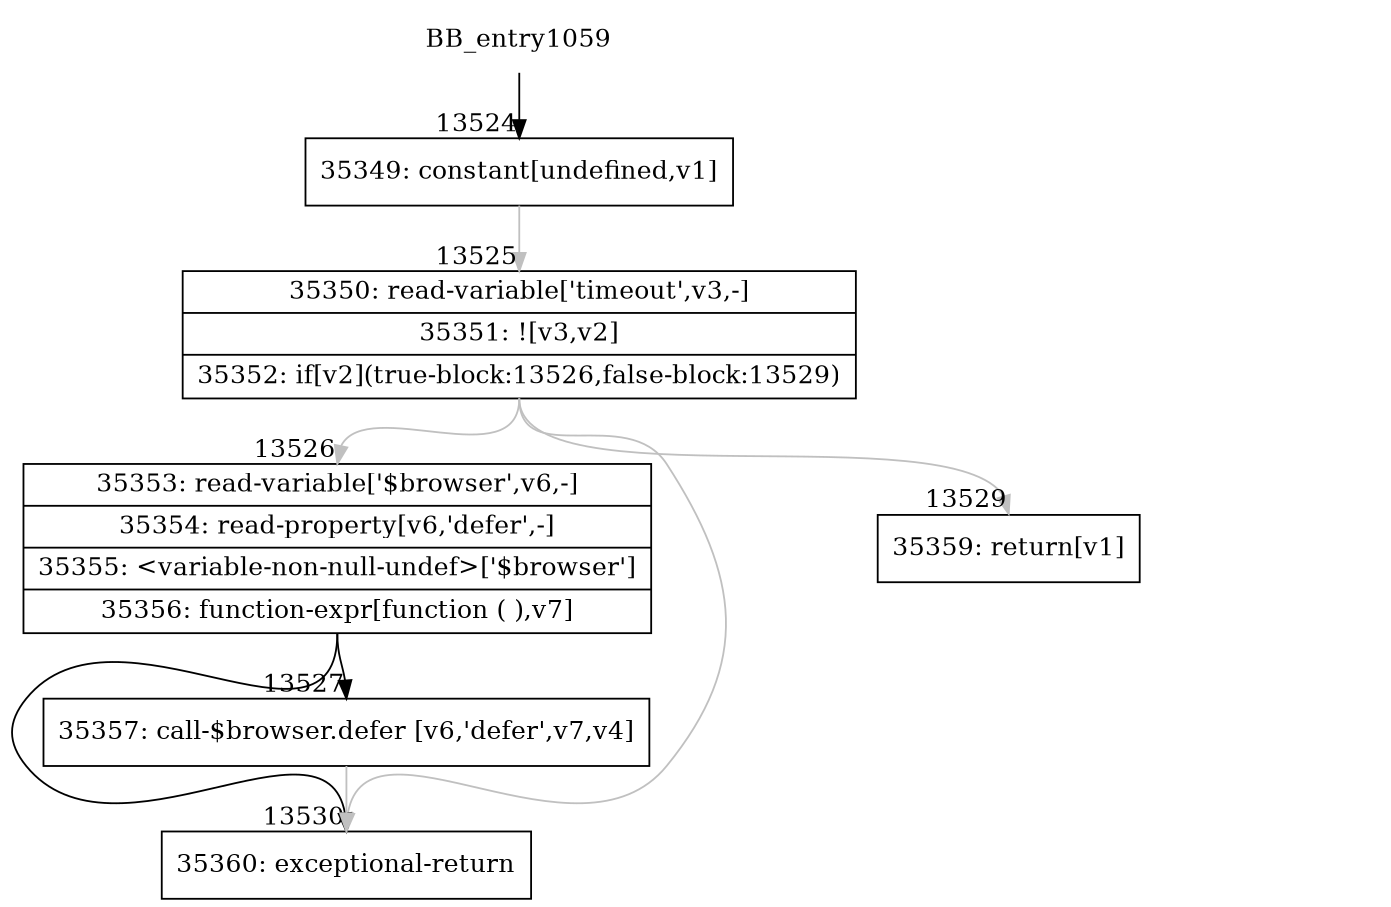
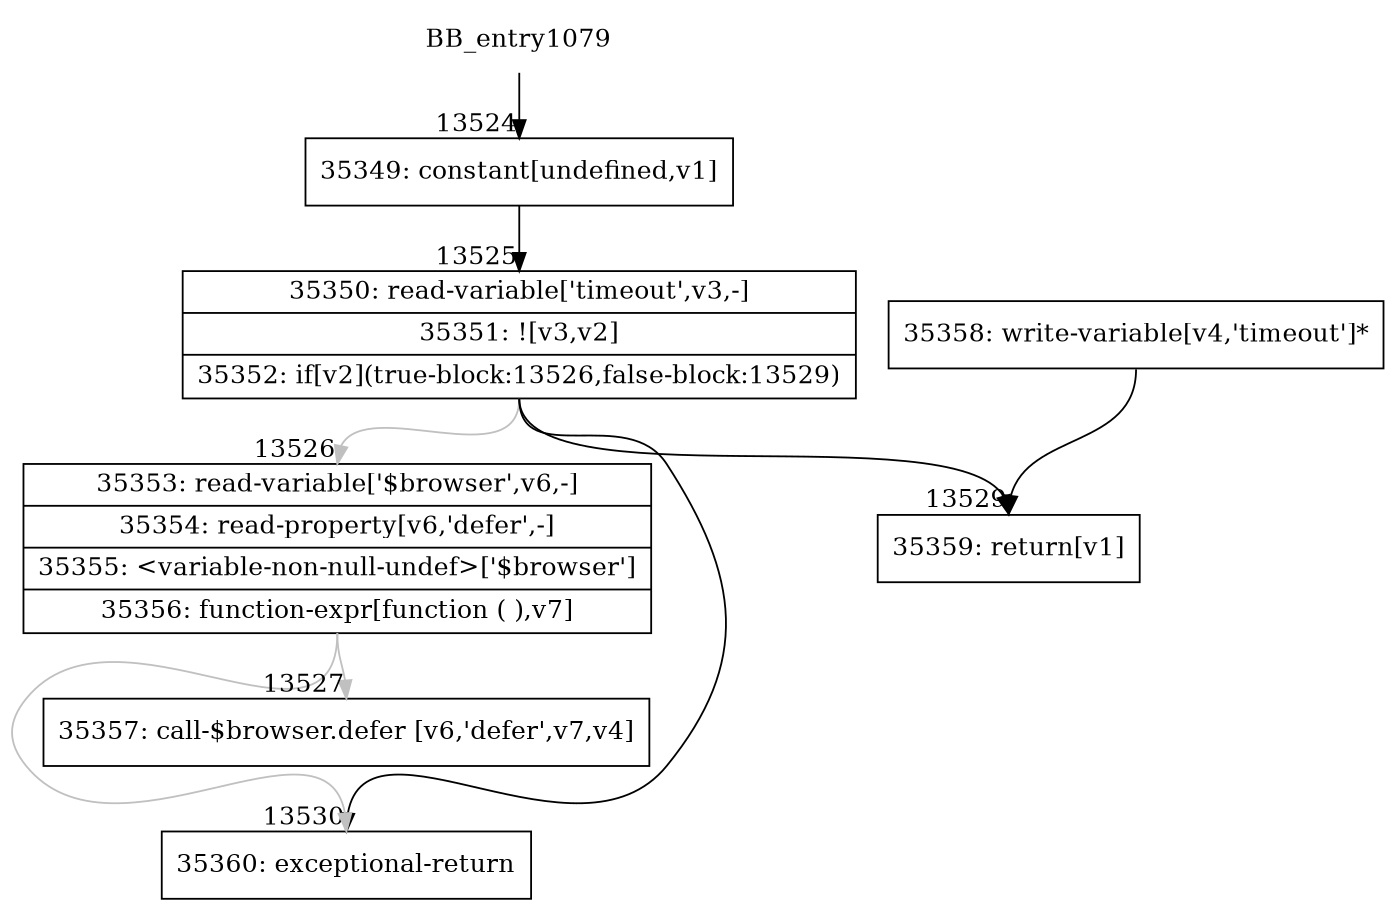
node "BB_entry1059": label "BB_entry1059" -> "BB_entry1079"
edge "35349: constant[undefined,v1]" -> "35350: read-variable['timeout',v3,-]": color gray -> black
node "35358: write-variable[v4,'timeout']*": added
edge "35350: read-variable['timeout',v3,-]" -> "35359: return[v1]": color gray -> black
edge "35353: read-variable['$browser',v6,-]" -> "35357: call-$browser.defer [v6,'defer',v7,v4]": color black -> gray
edge "35350: read-variable['timeout',v3,-]" -> "35360: exceptional-return": color gray -> black
edge "35353: read-variable['$browser',v6,-]" -> "35360: exceptional-return": color black -> gray
edge "35357: call-$browser.defer [v6,'defer',v7,v4]" -> "35360: exceptional-return": removed
